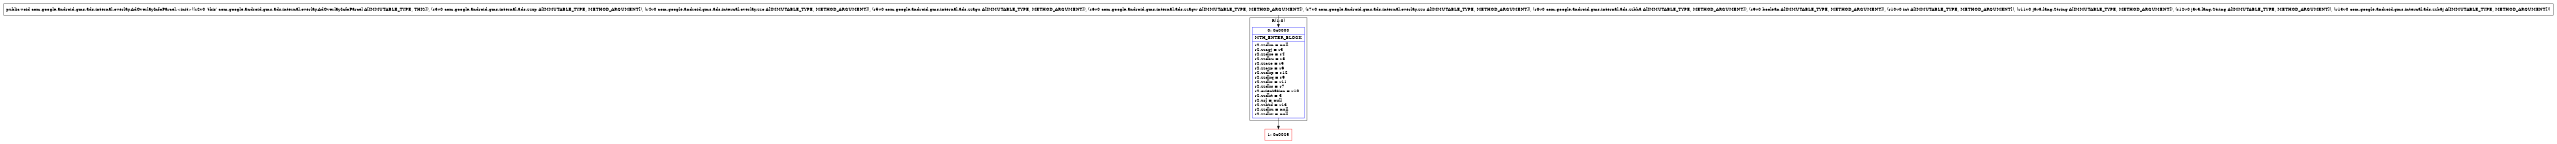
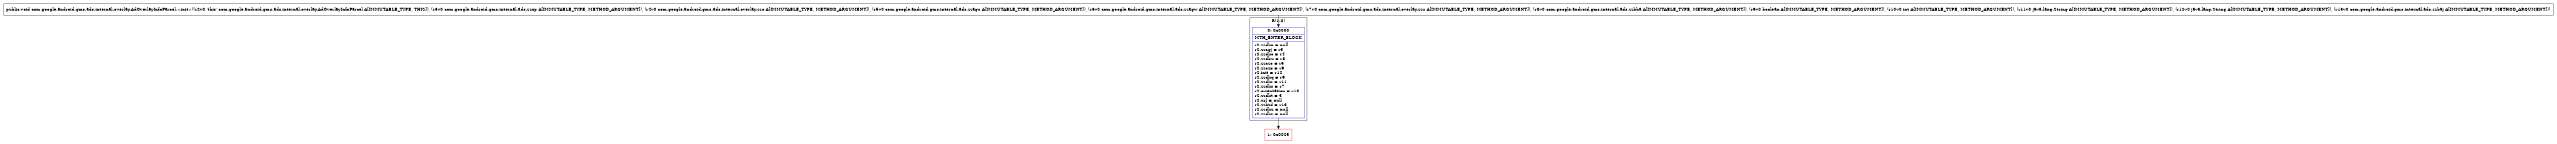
node "0: 0x0000": text "r2.zzdkp = r12" -> "r2.init = r12"
